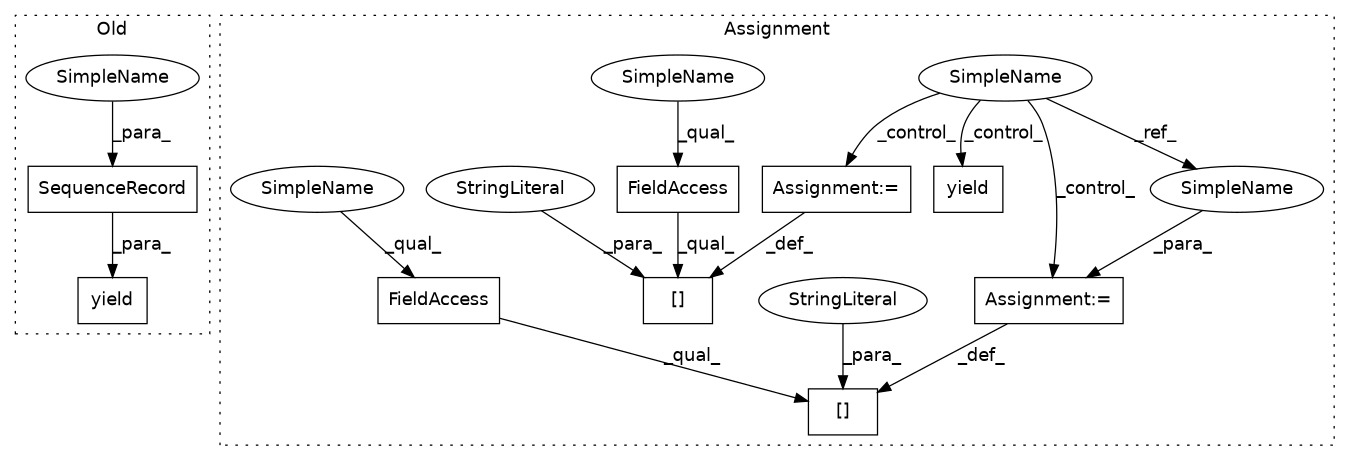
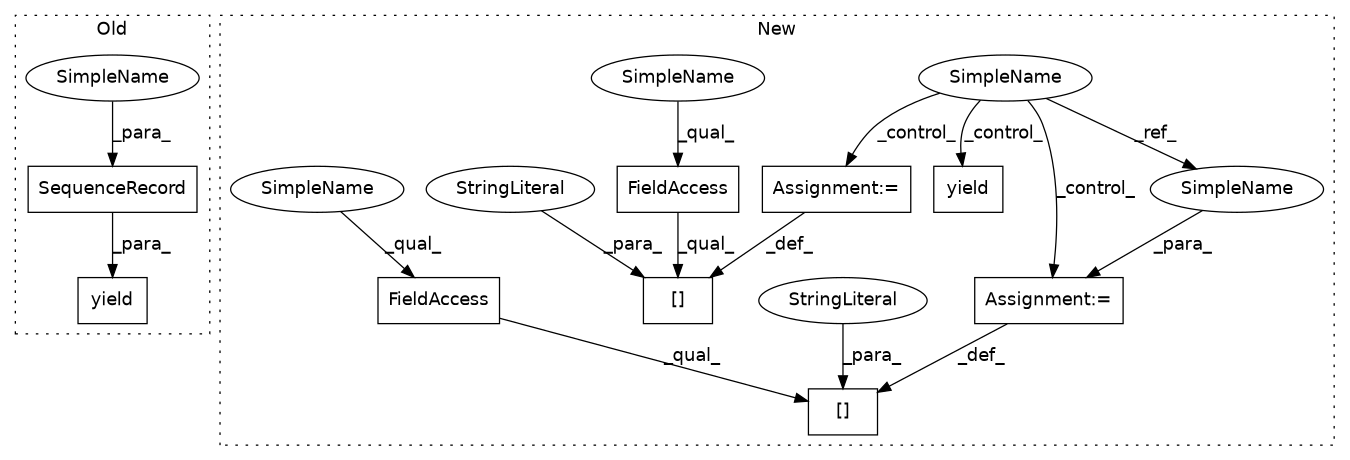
cluster "Assignment": label "Assignment" -> "New"
